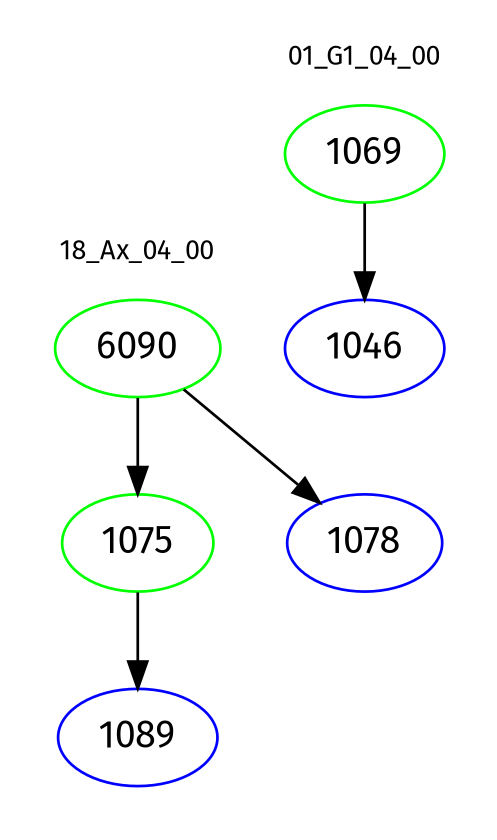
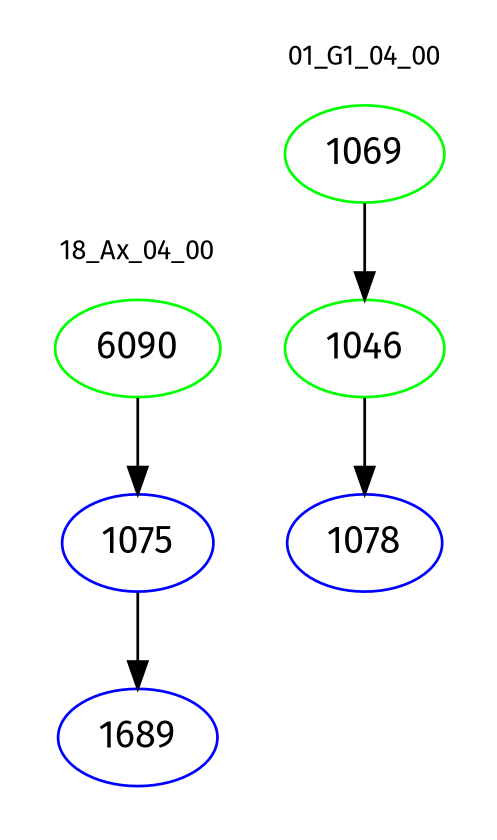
node "1046": color blue -> green
edge "6090" -> "1078": now "1046" -> "1078"
node "1075": color green -> blue
node "1089": label "1089" -> "1689"
